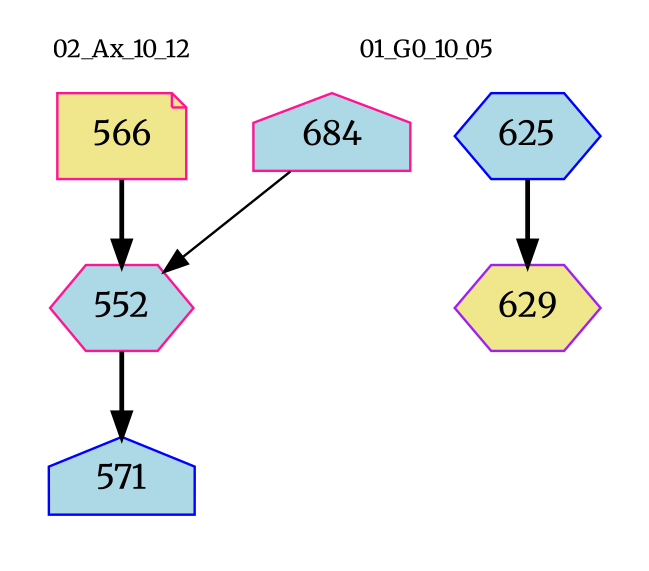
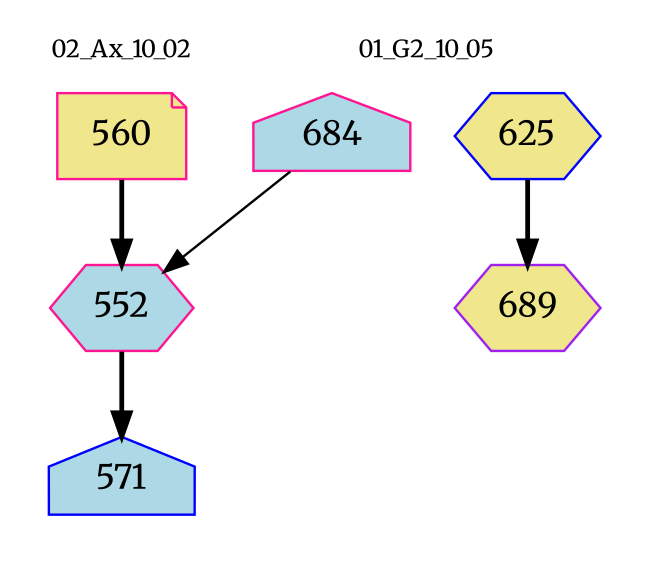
cluster "02_Ax_10_12": label "02_Ax_10_12" -> "02_Ax_10_02"
cluster "01_G0_10_05": label "01_G0_10_05" -> "01_G2_10_05"
node "566": label "566" -> "560"
node "625": fillcolor lightblue -> khaki
node "629": label "629" -> "689"
